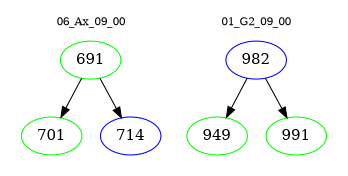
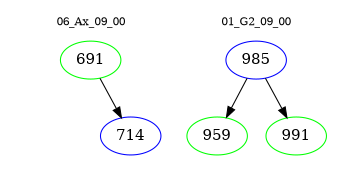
node "982": label "982" -> "985"
node "701": removed
node "949": label "949" -> "959"
